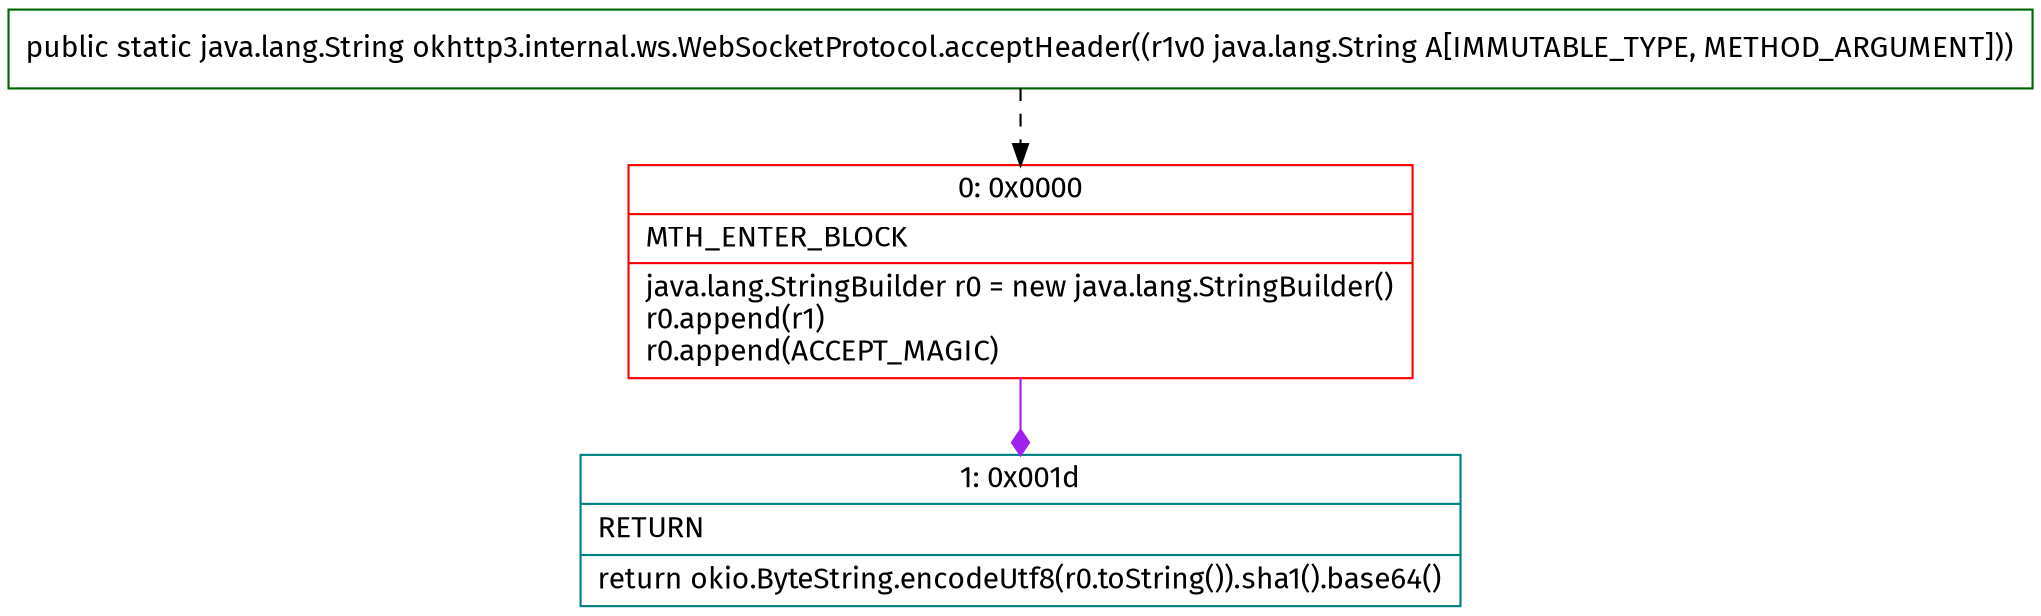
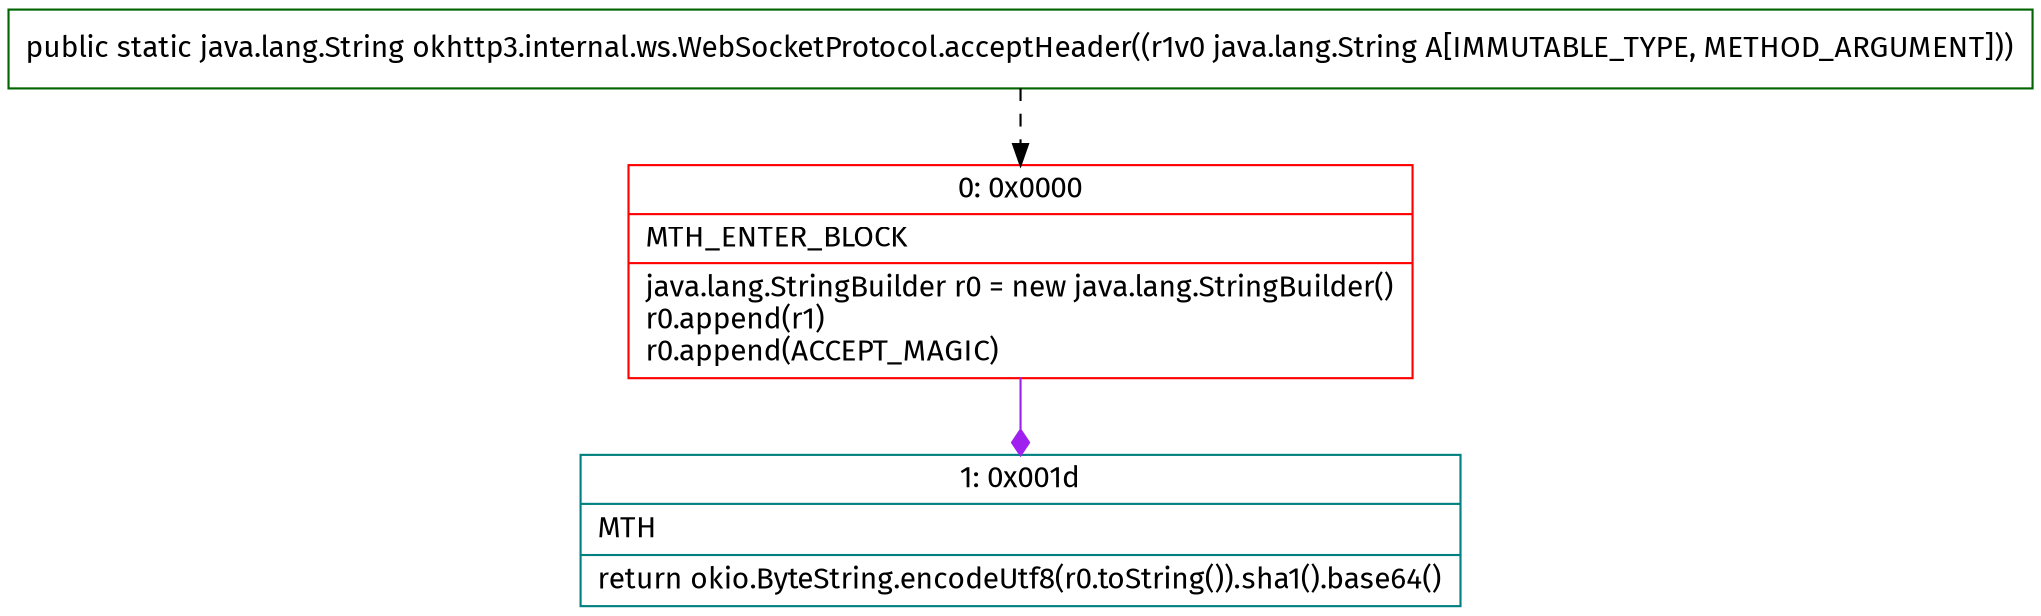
node "1: 0x001d": text "RETURN" -> "MTH"
